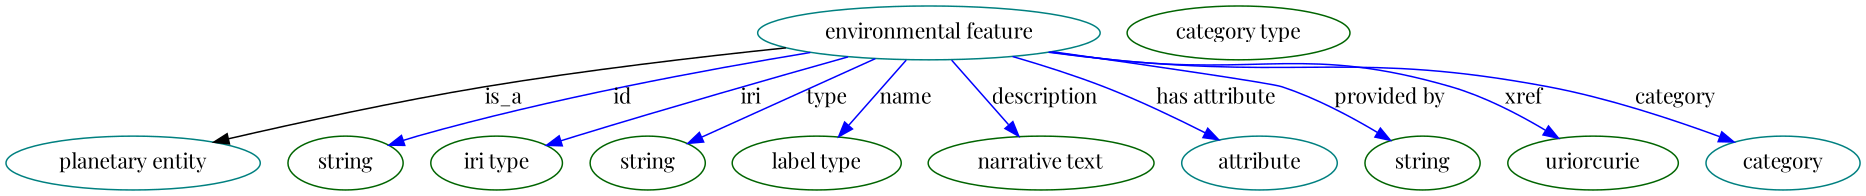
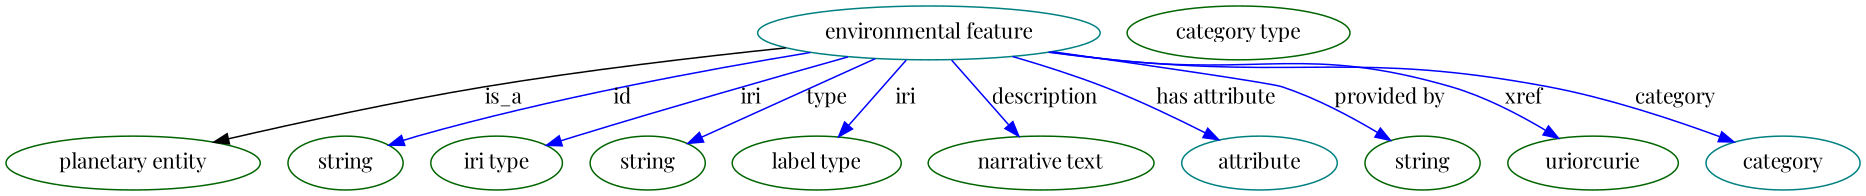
edge "environmental feature" -> "label type": label "name" -> "iri"
node "planetary entity": color teal -> darkgreen
